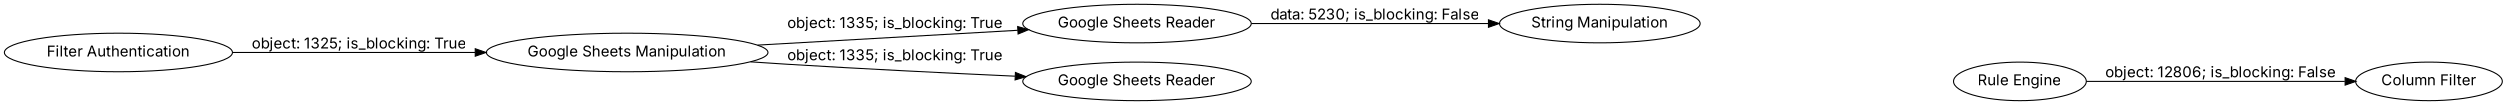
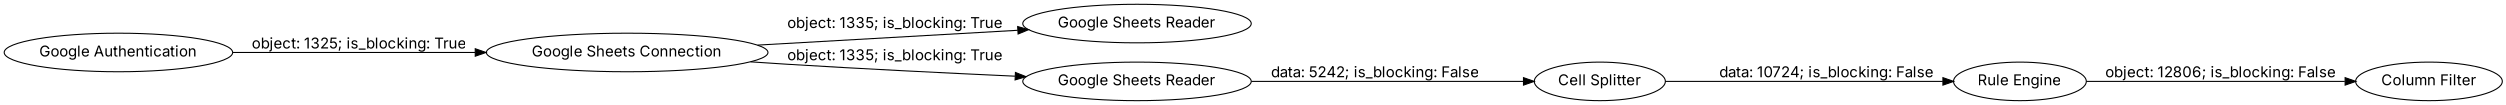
node "String Manipulation": removed
node "Filter Authentication": label "Filter Authentication" -> "Google Authentication"
node "Google Sheets Manipulation": label "Google Sheets Manipulation" -> "Google Sheets Connection"
node "Cell Splitter": added
